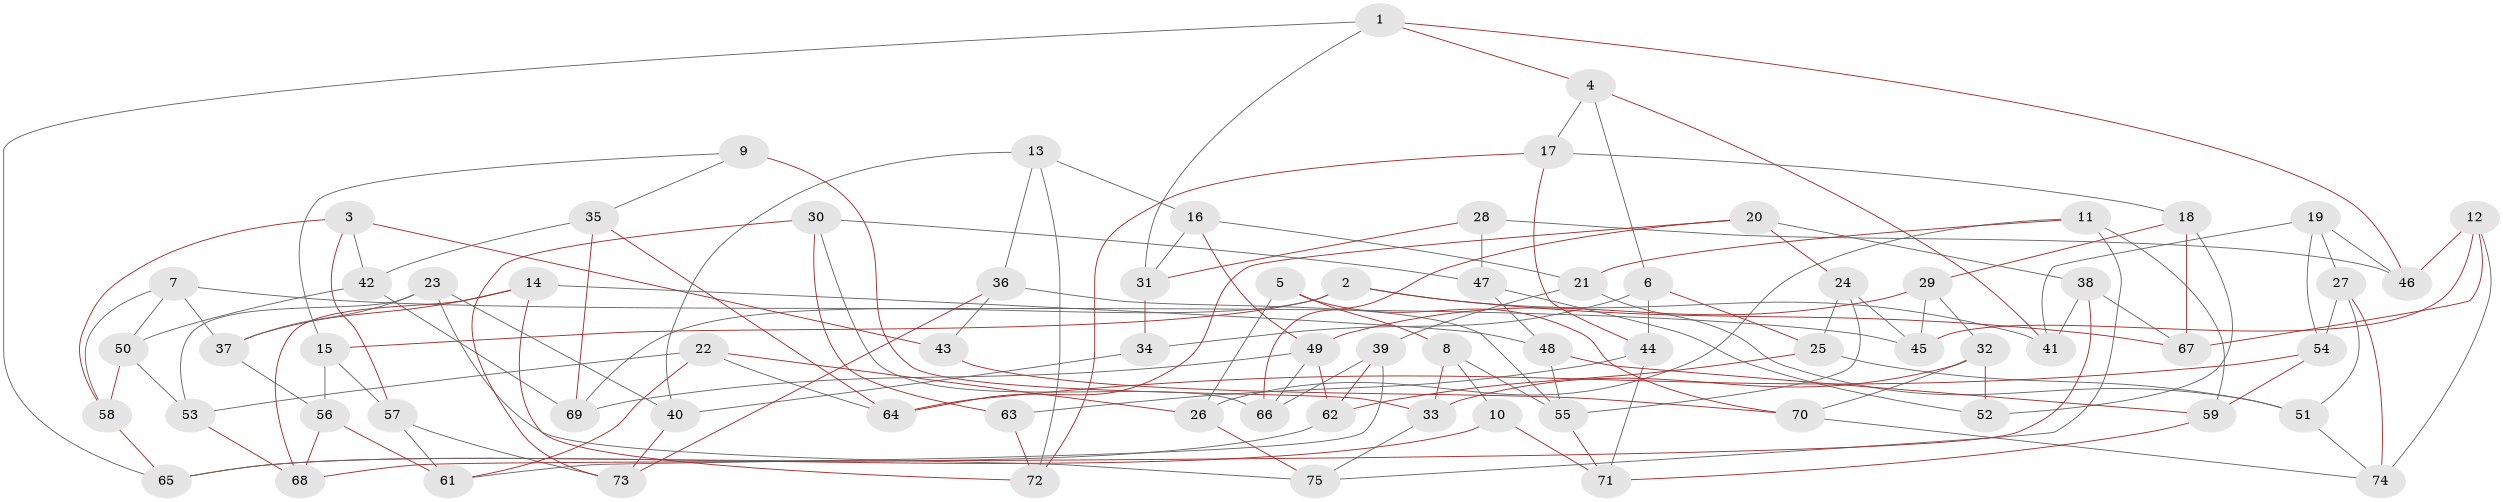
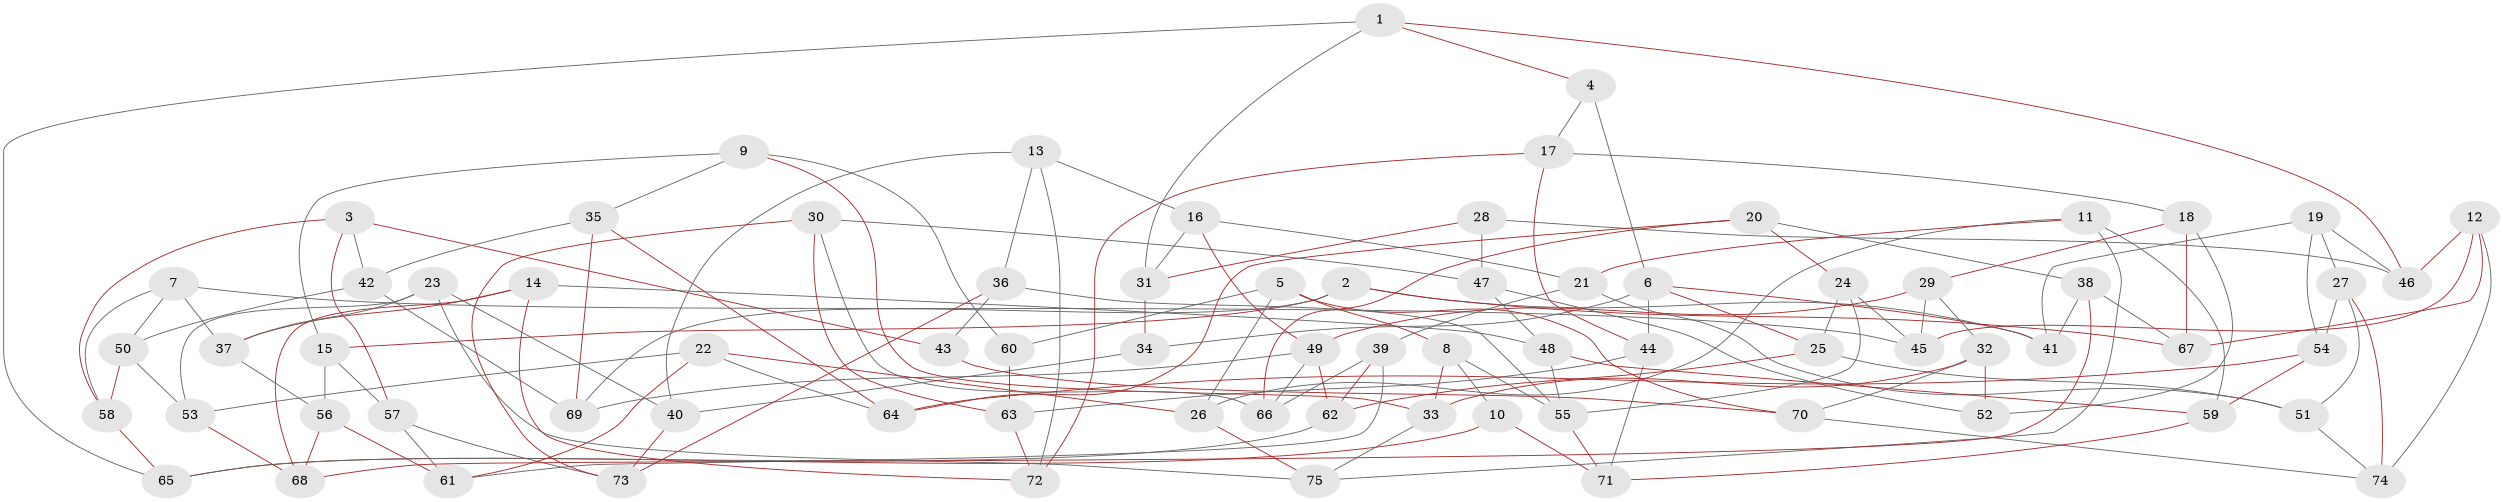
edge "4" -- "41": now "6" -- "41"
node "60": added
